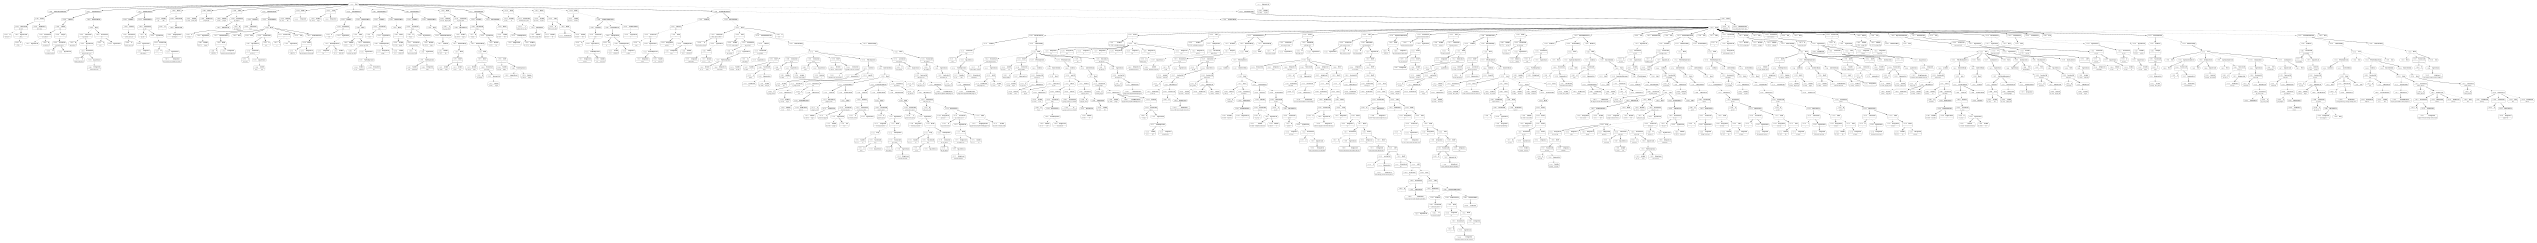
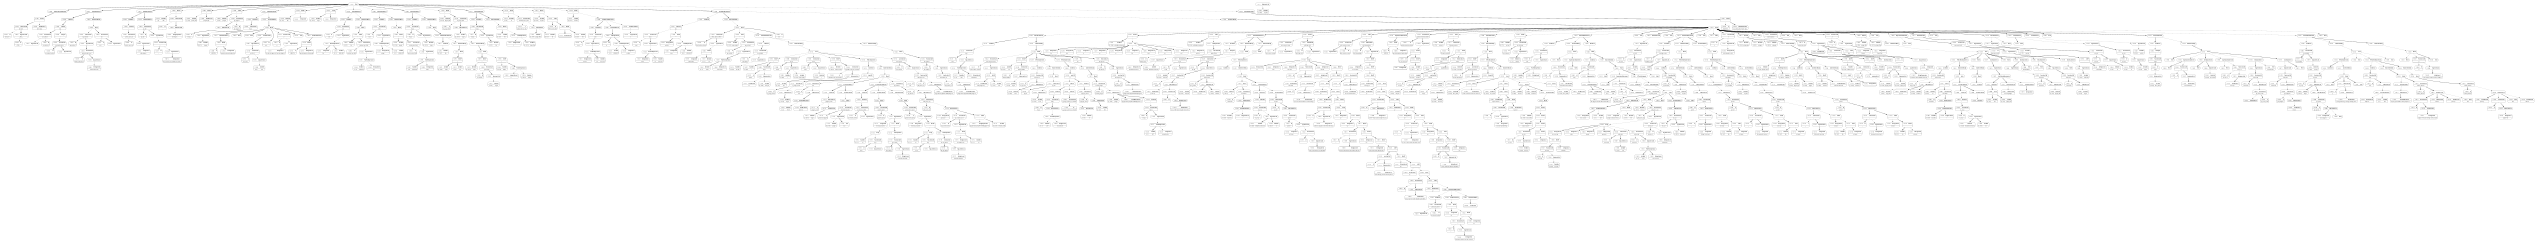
edge "112908" -> "112919": now "112920" -> "112919"
node "113523": removed
node "112911": added
node "113301": added
edge "113110" -> "113097": now "113098" -> "113097"
